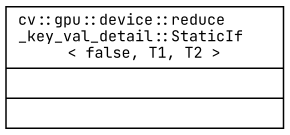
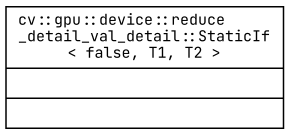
node "cv::gpu::device::reduce": text "_key_val_detail::StaticIf" -> "_detail_val_detail::StaticIf"
